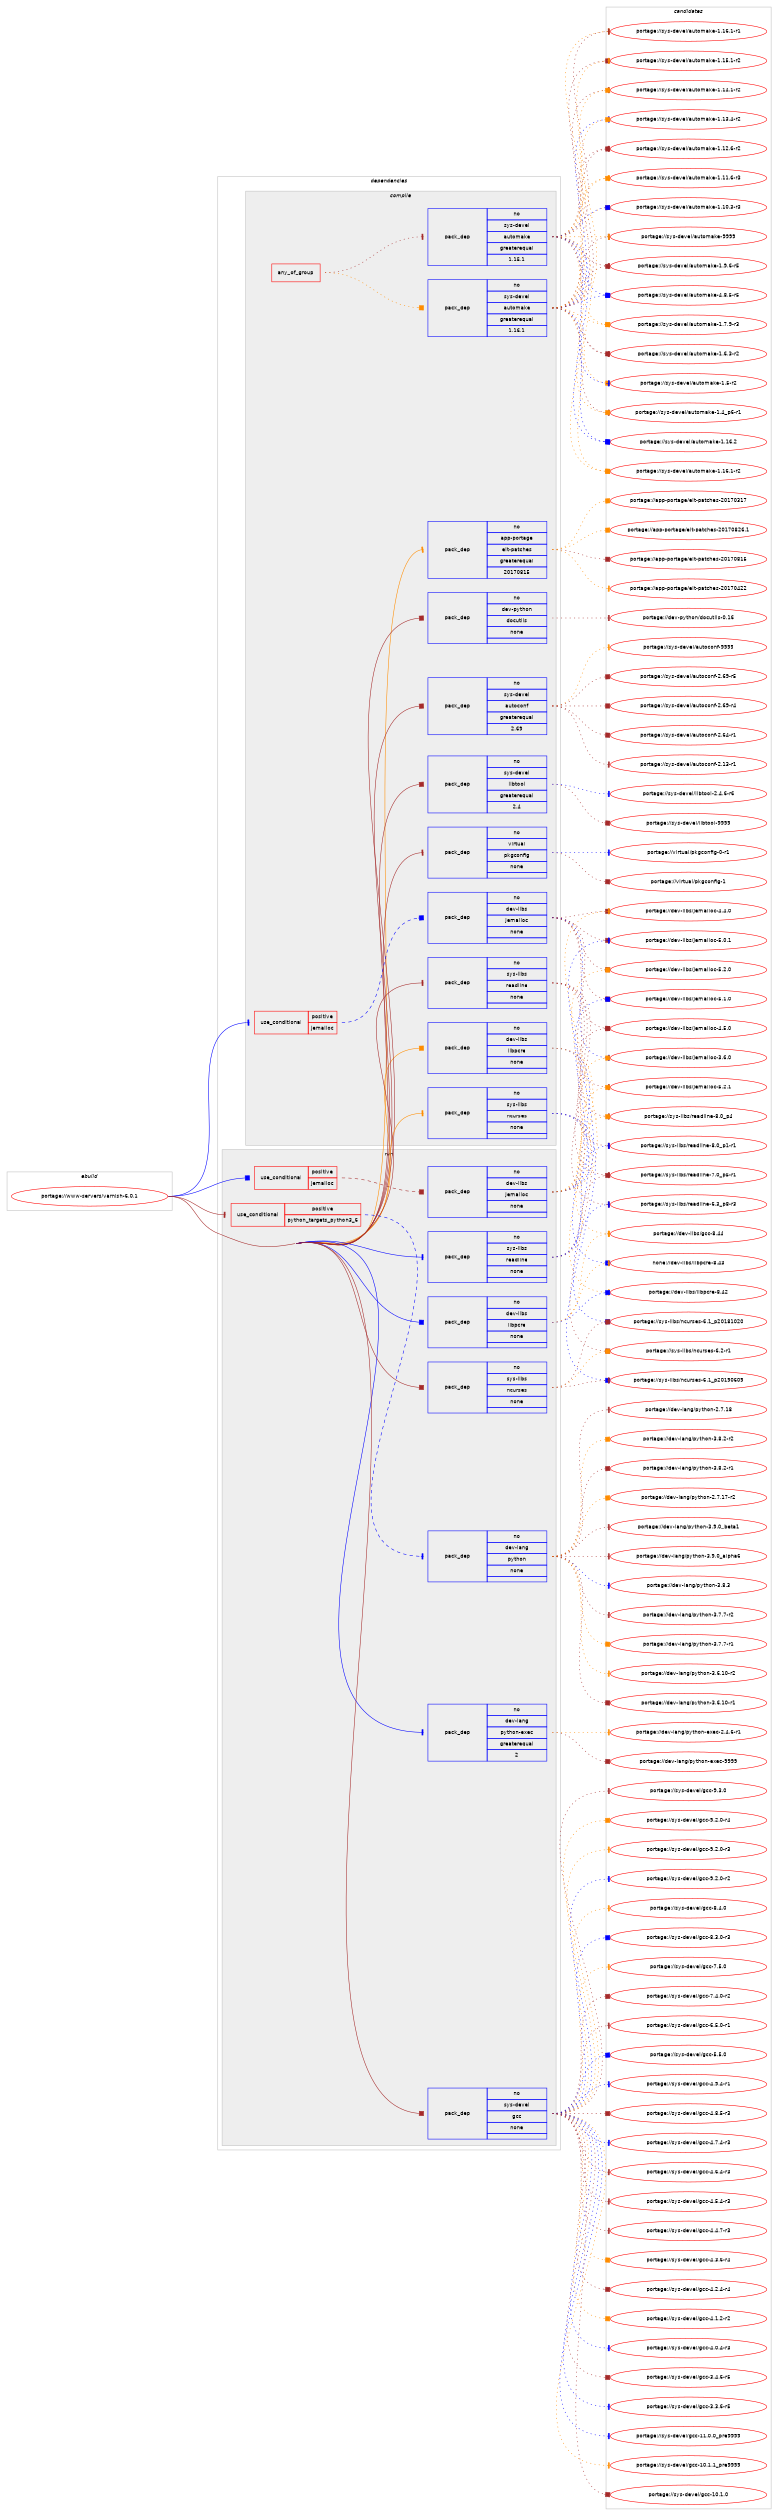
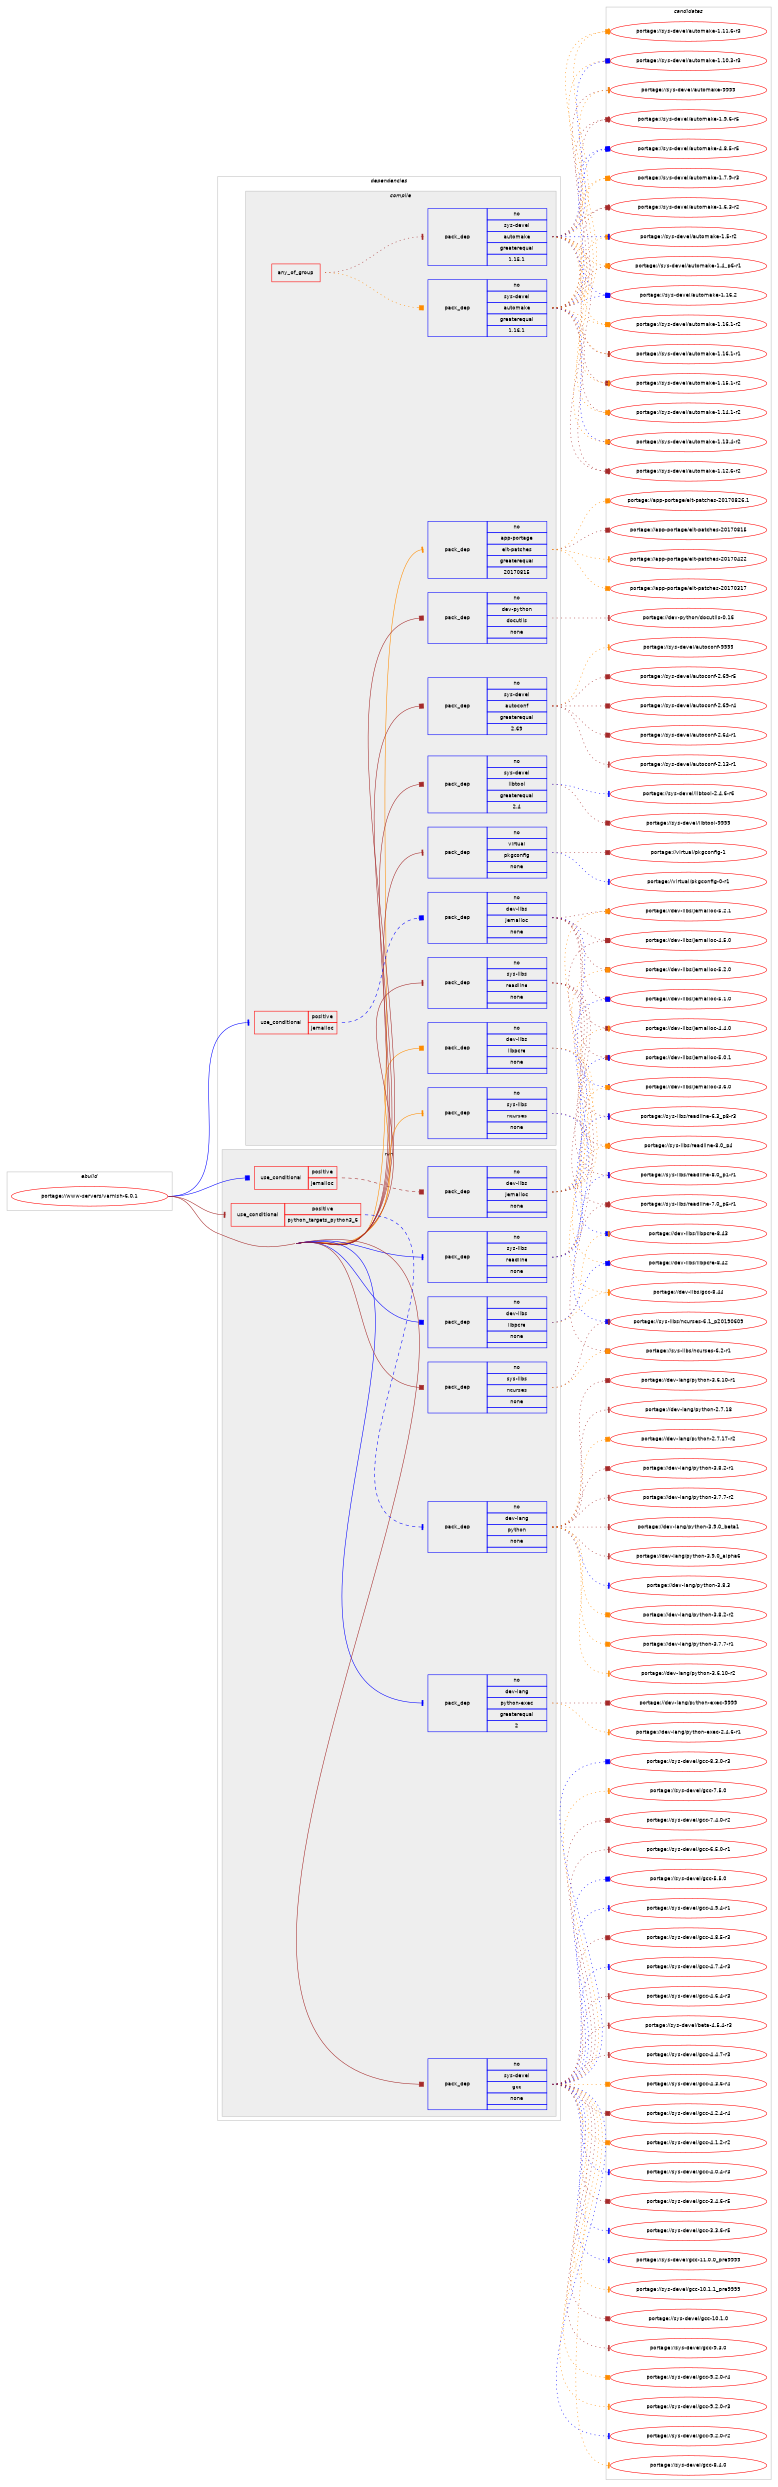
node "none://dev-libs/libpcre-8.43": label "none://dev-libs/libpcre-8.43" -> "portage://dev-libs/libpcre-8.43"
node "portage://sys-libs/ncurses-6.1_p20181020": removed
node "portage://sys-devel/gcc-4.5.4-r3": label "portage://sys-devel/gcc-4.5.4-r3" -> "portage://sys-devel/beta-4.5.4-r3"
